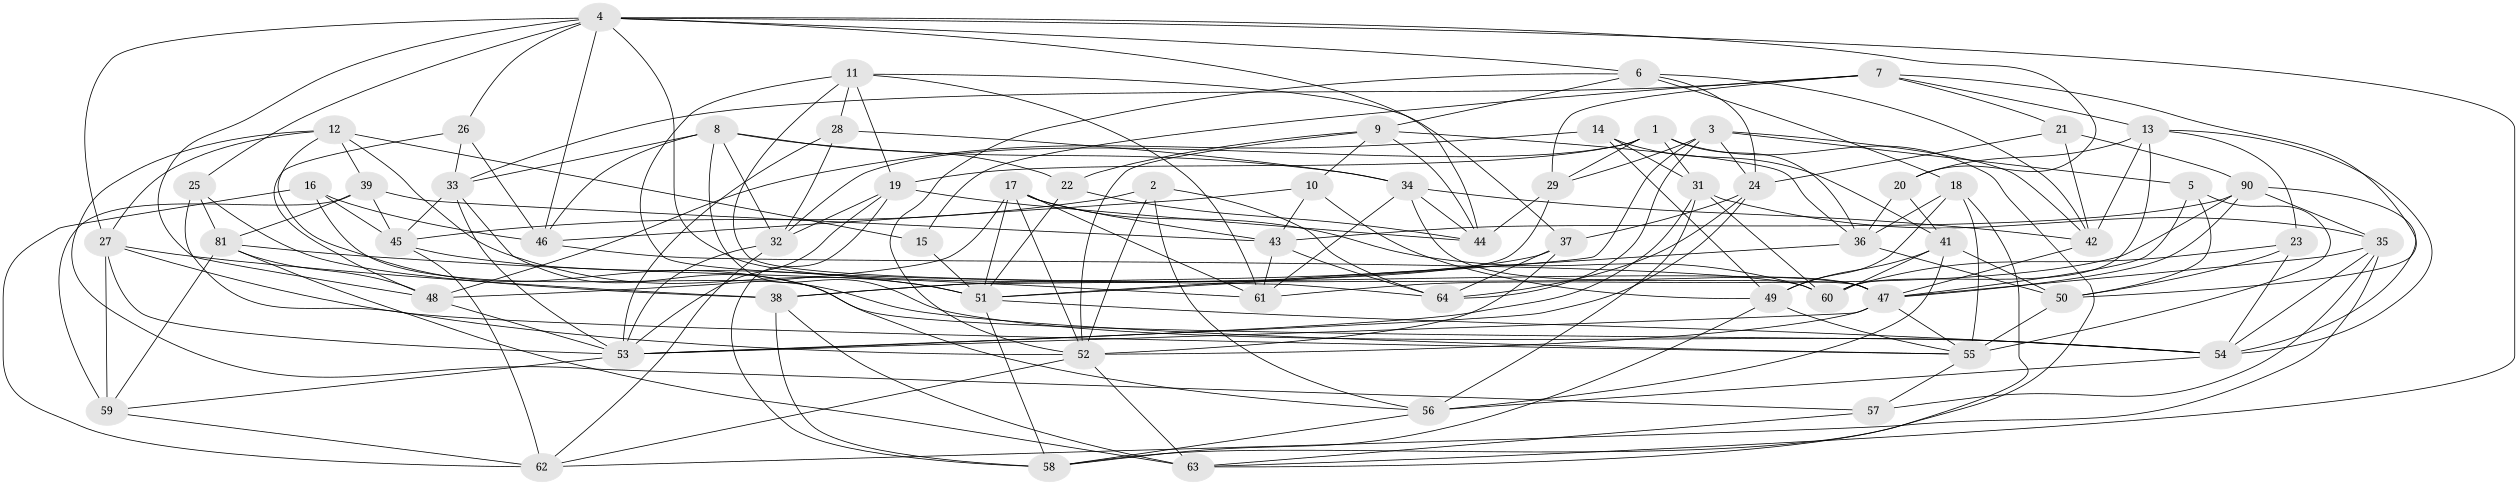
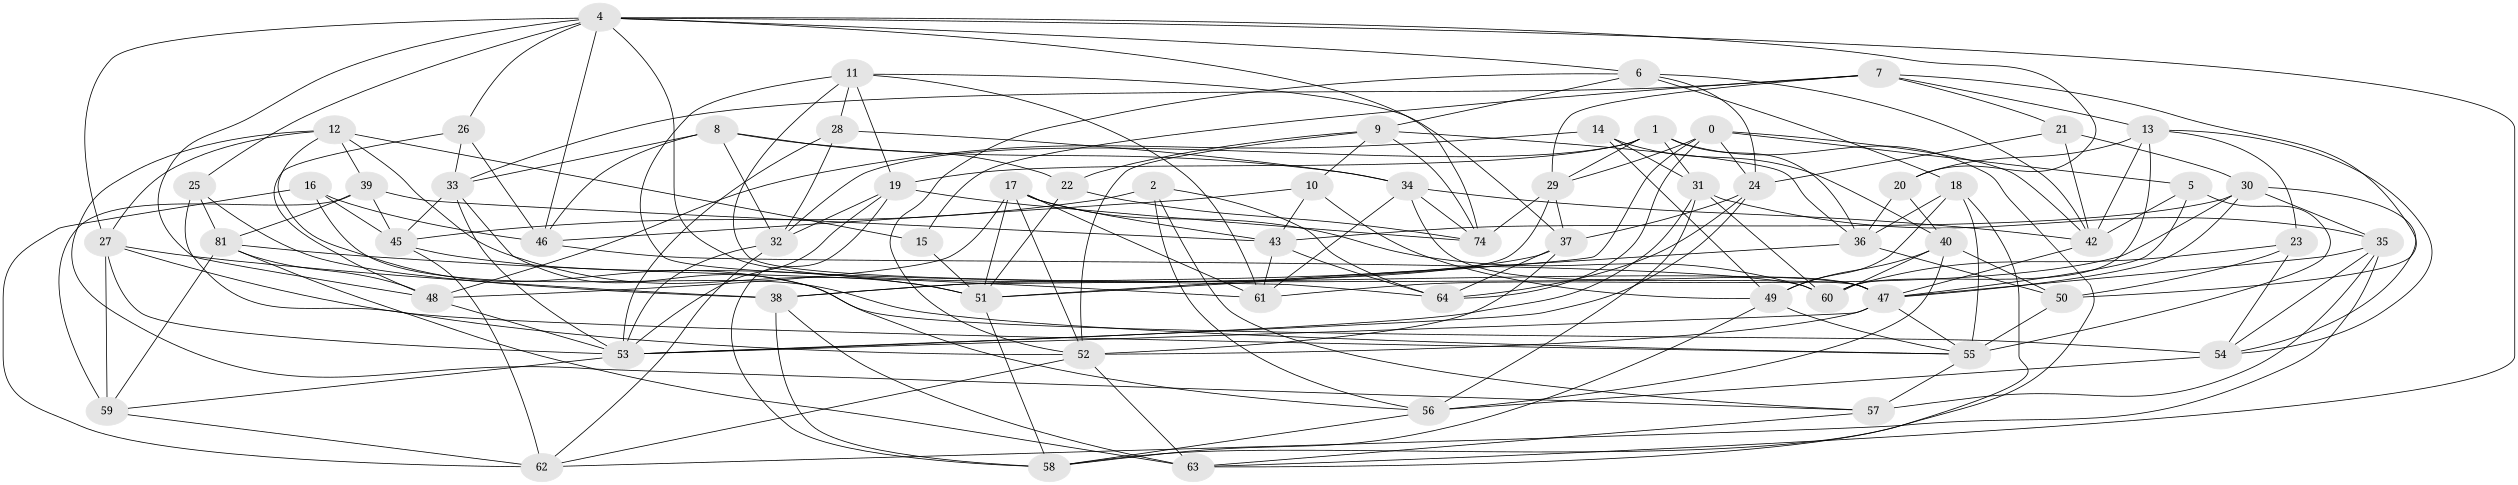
node "3": label "3" -> "0"
node "90": label "90" -> "30"
edge "29" -- "37": added
node "44": label "44" -> "74"
node "41": label "41" -> "40"
edge "5" -- "50": now "5" -- "42"
edge "2" -- "52": now "2" -- "57"
edge "51" -- "54": removed
edge "8" -- "54": removed
